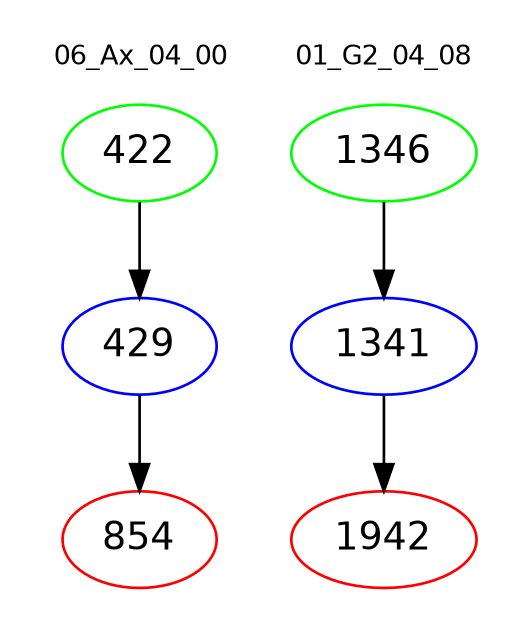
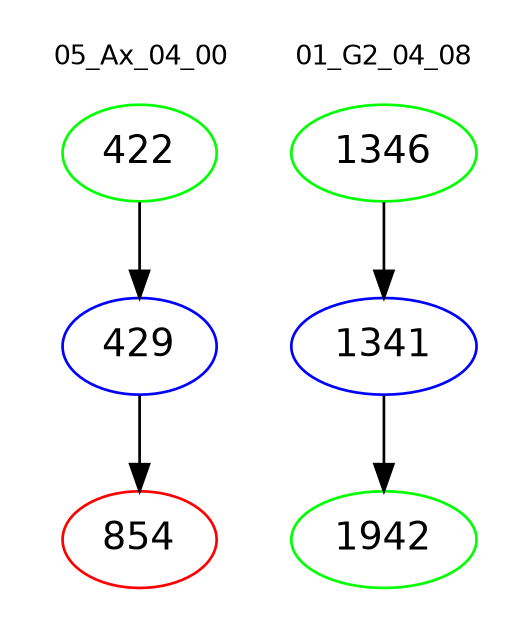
cluster "06_Ax_04_00": label "06_Ax_04_00" -> "05_Ax_04_00"
node "1942": color red -> green
